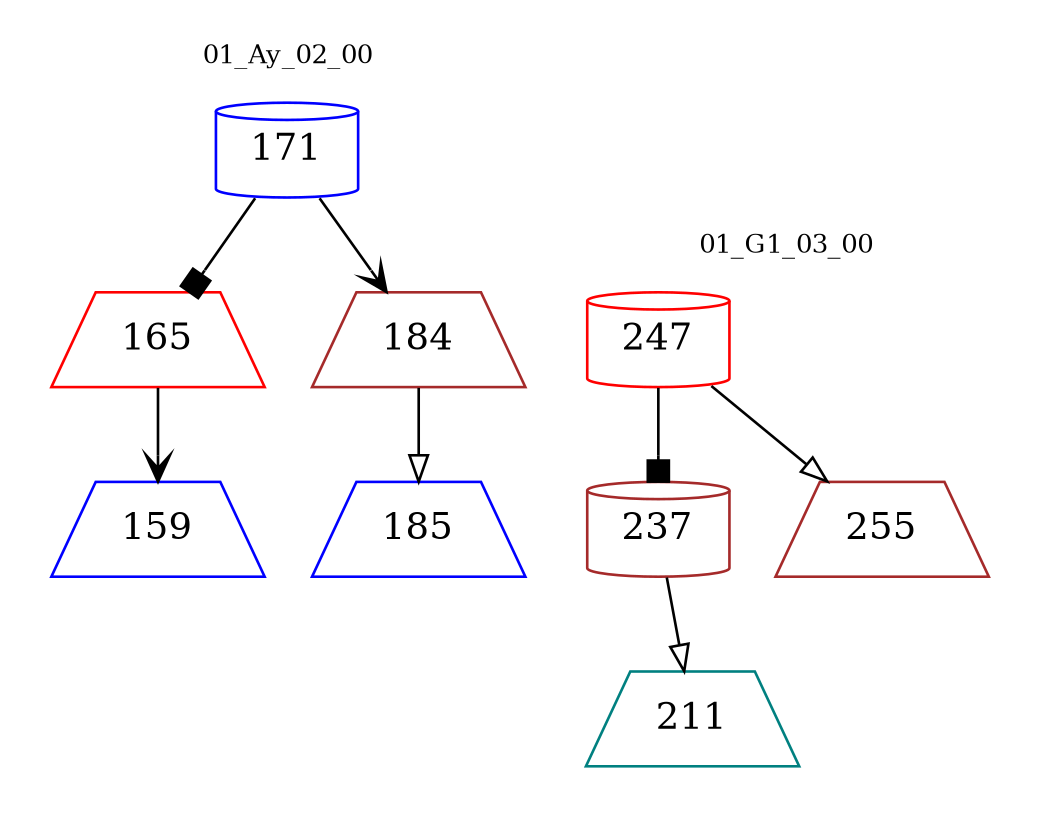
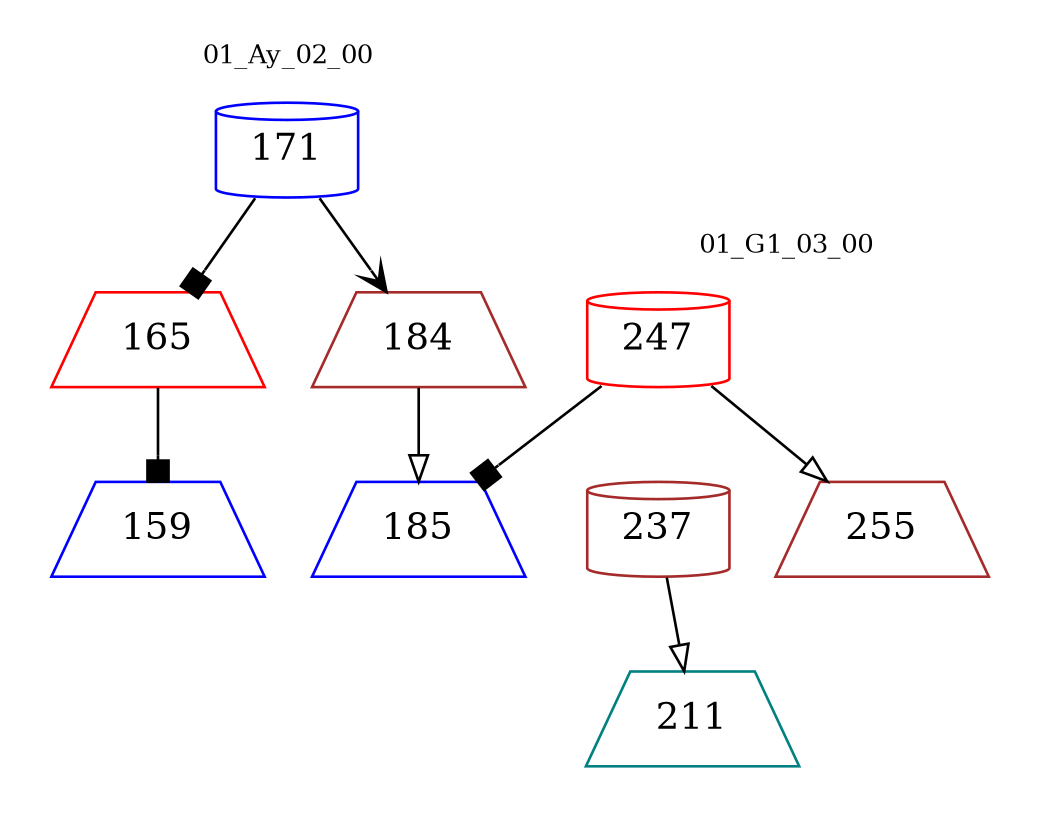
edge "165" -> "159": arrowhead vee -> box
edge "247" -> "237": now "247" -> "185"
